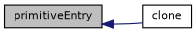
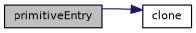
edge "clone" -> "primitiveEntry": reversed
